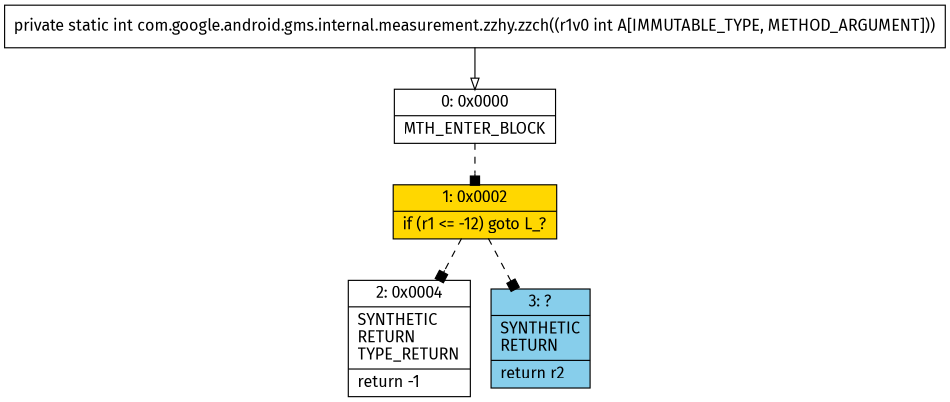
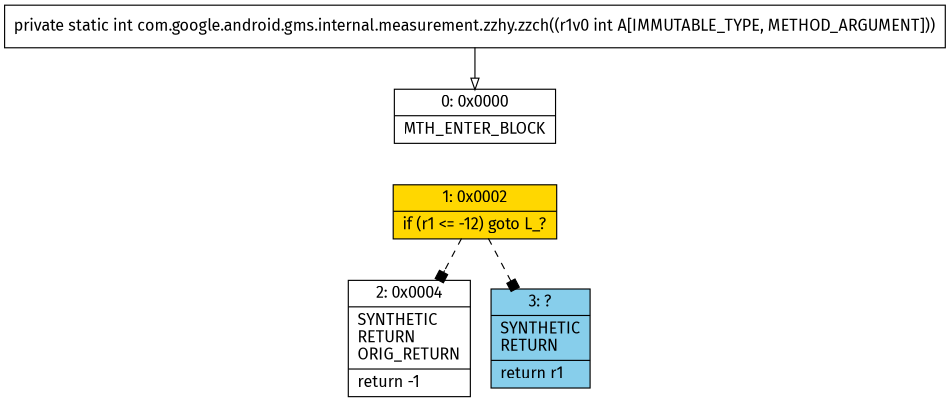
edge "0: 0x0000" -> "1: 0x0002": removed
node "2: 0x0004": text "TYPE_RETURN" -> "ORIG_RETURN"
node "3: ?": text "return r2" -> "return r1"
